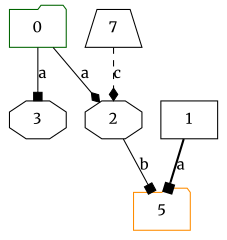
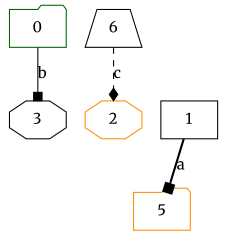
node "7": label "7" -> "6"
edge "0" -> "2": removed, label "a"
edge "0" -> "3": label "a" -> "b"
node "2": color black -> darkorange
edge "2" -> "5": removed, label "b"
